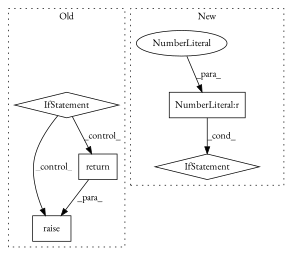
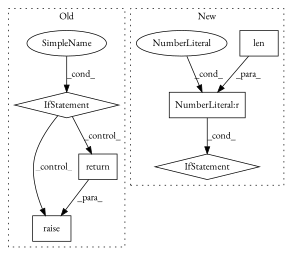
node "SimpleName": added
node "len": added
edge "NumberLiteral" -> "NumberLiteral:r": label "_para_" -> "_cond_"
